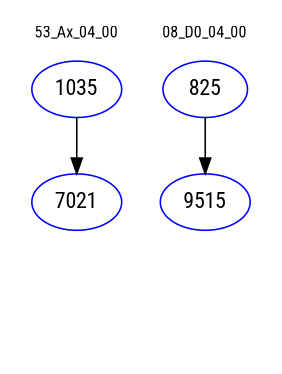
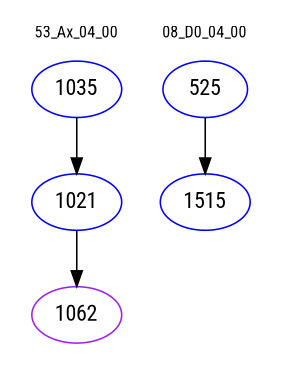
node "825": label "825" -> "525"
node "7021": label "7021" -> "1021"
node "9515": label "9515" -> "1515"
node "1062": added
